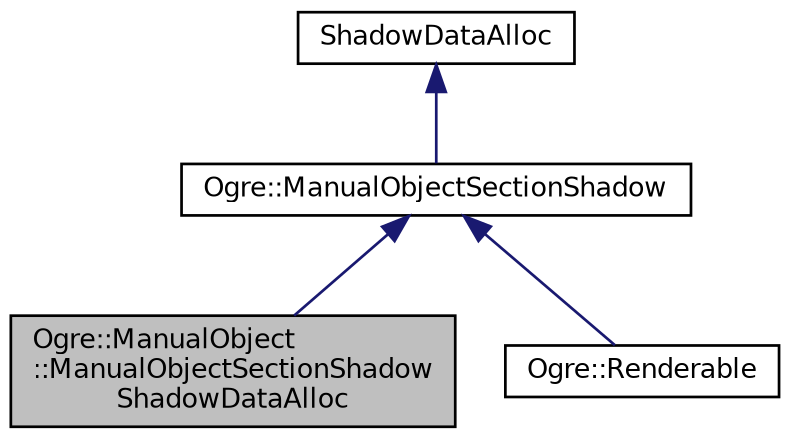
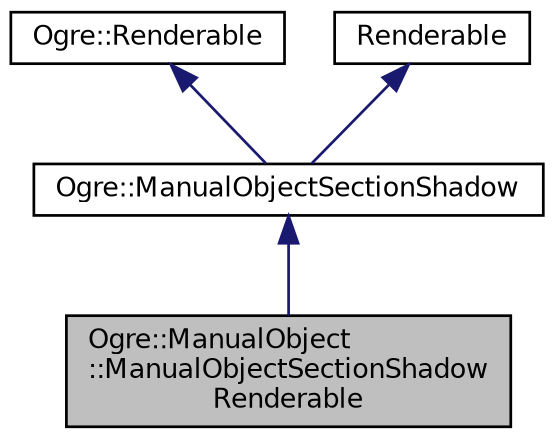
node "ShadowDataAlloc": label "ShadowDataAlloc" -> "Renderable"
edge "Ogre::Renderable" -> "Ogre::ManualObjectSectionShadow": reversed
node "Ogre::ManualObject ::ManualObjectSectionShadow ShadowDataAlloc": label "Ogre::ManualObject ::ManualObjectSectionShadow ShadowDataAlloc" -> "Ogre::ManualObject ::ManualObjectSectionShadow Renderable"
